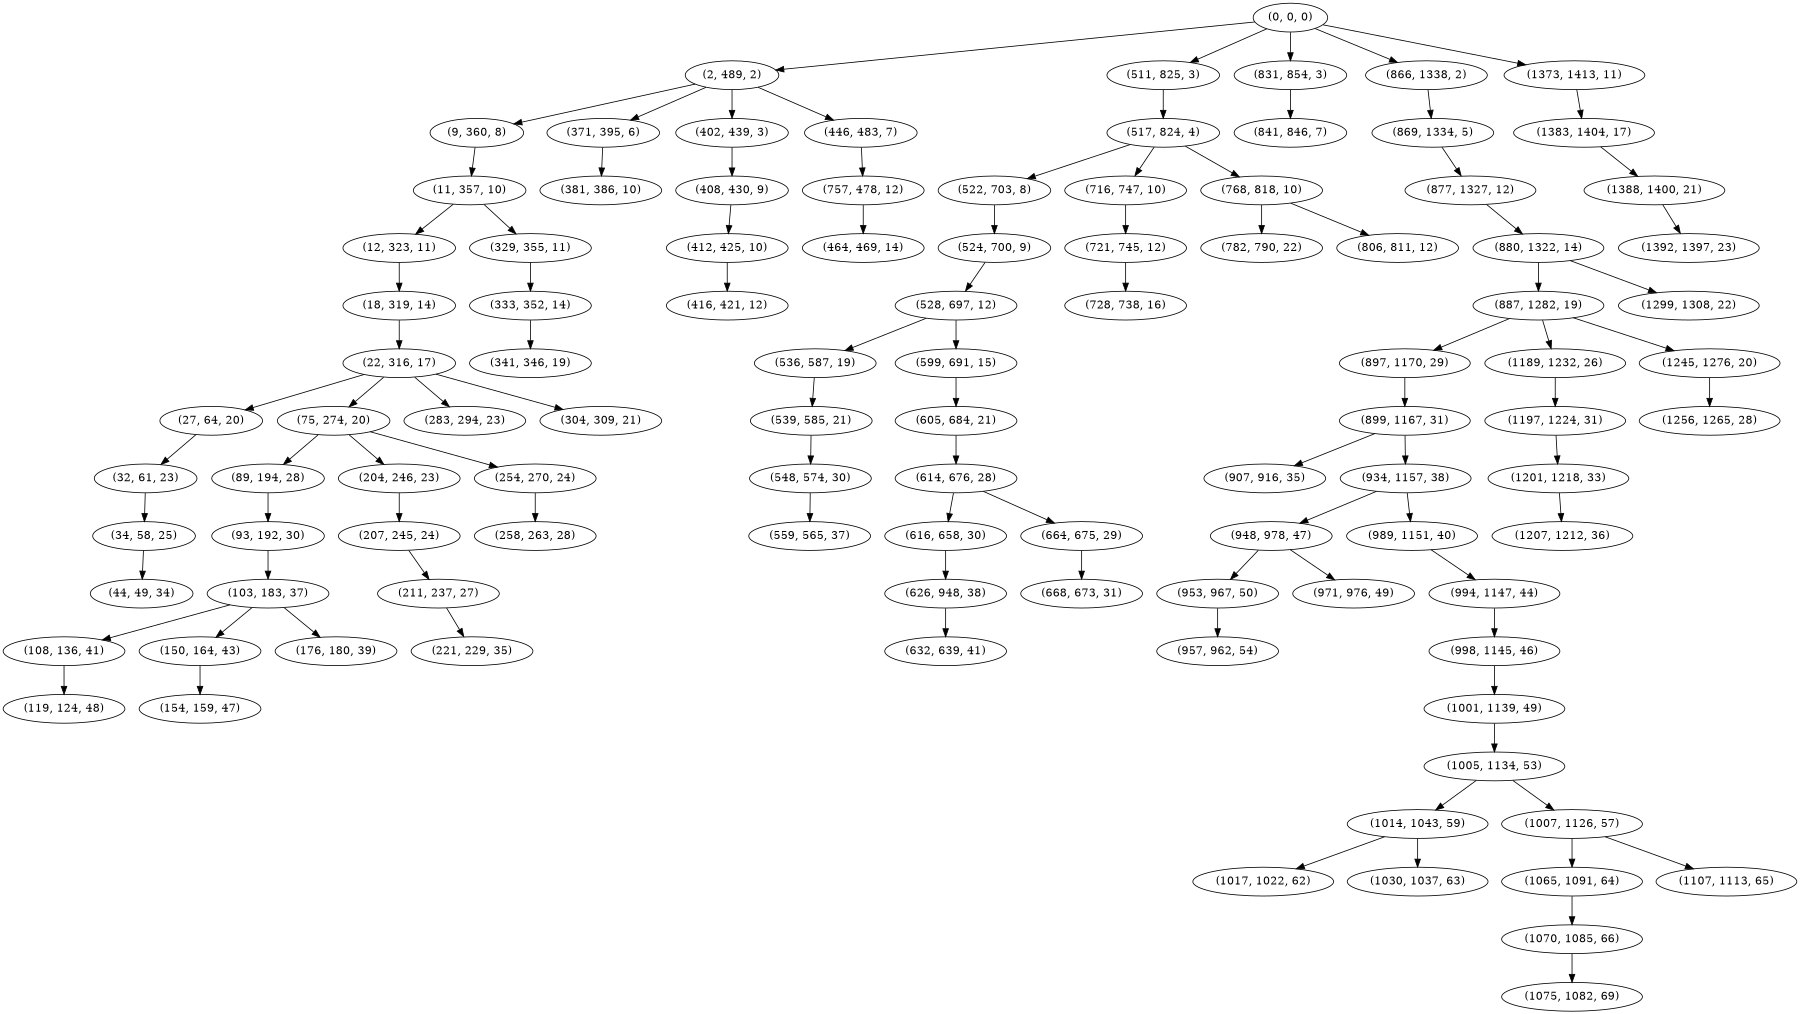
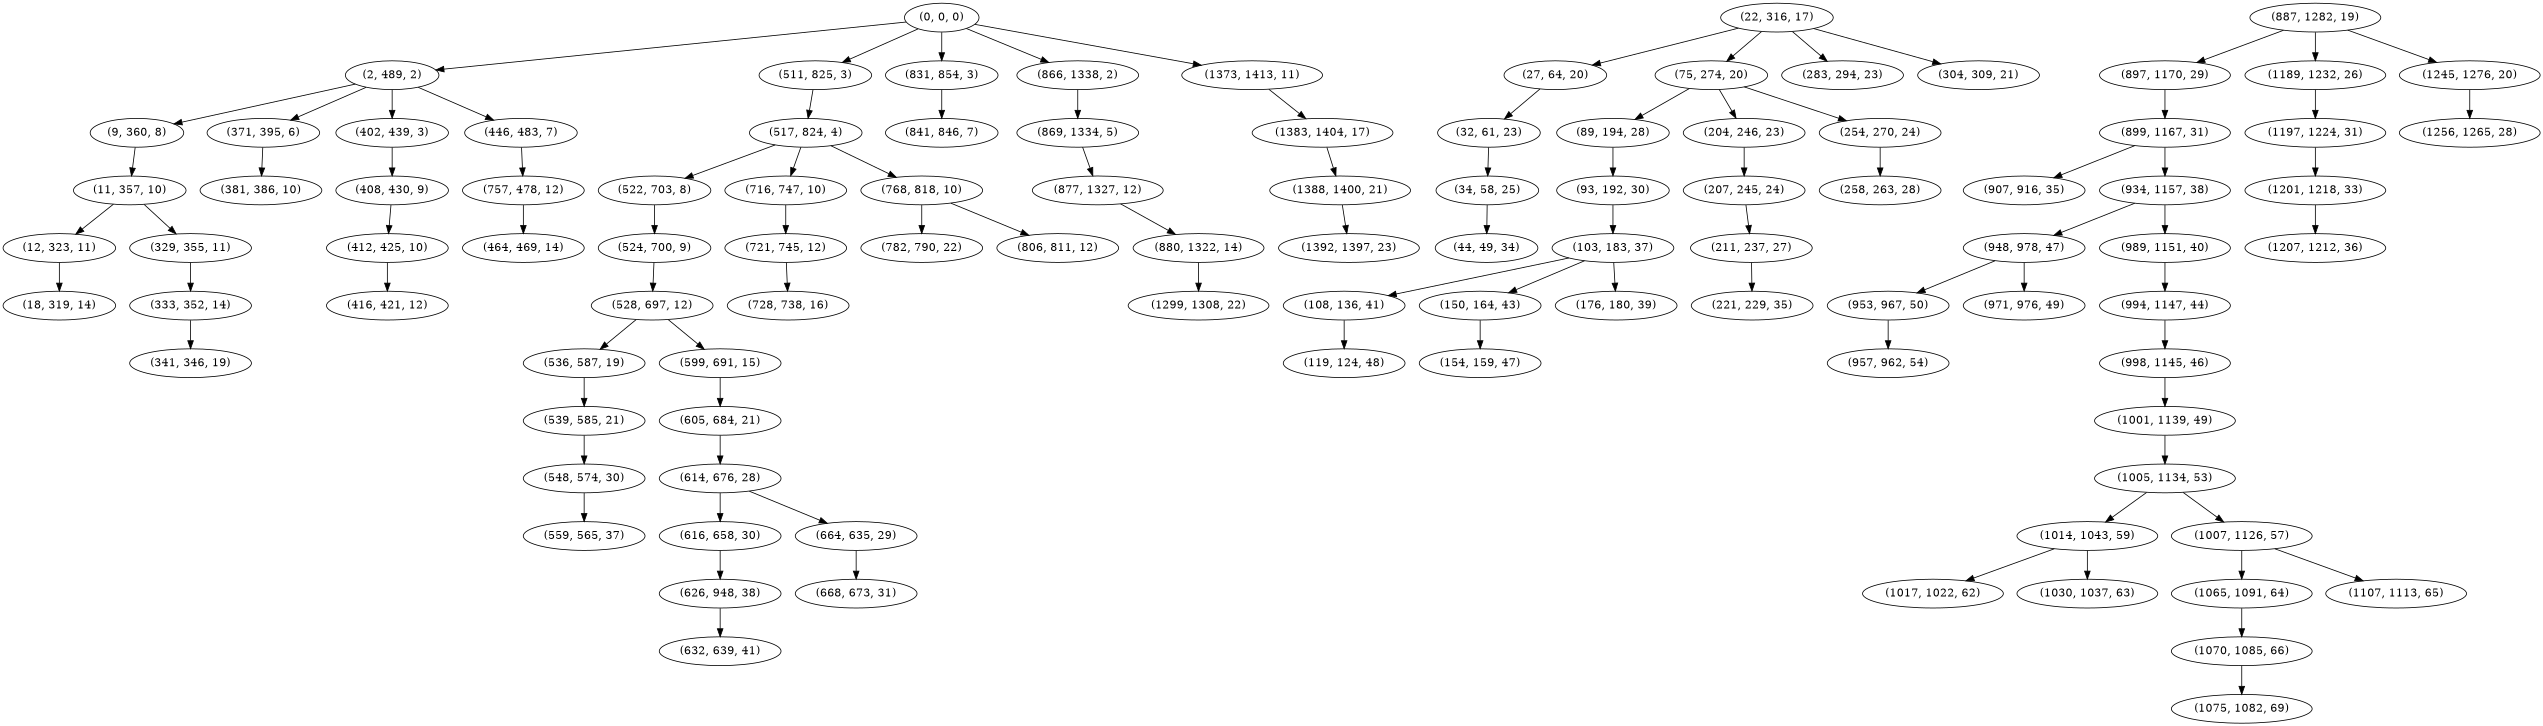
edge "(880, 1322, 14)" -> "(887, 1282, 19)": removed
edge "(18, 319, 14)" -> "(22, 316, 17)": removed
node "(664, 675, 29)": label "(664, 675, 29)" -> "(664, 635, 29)"
